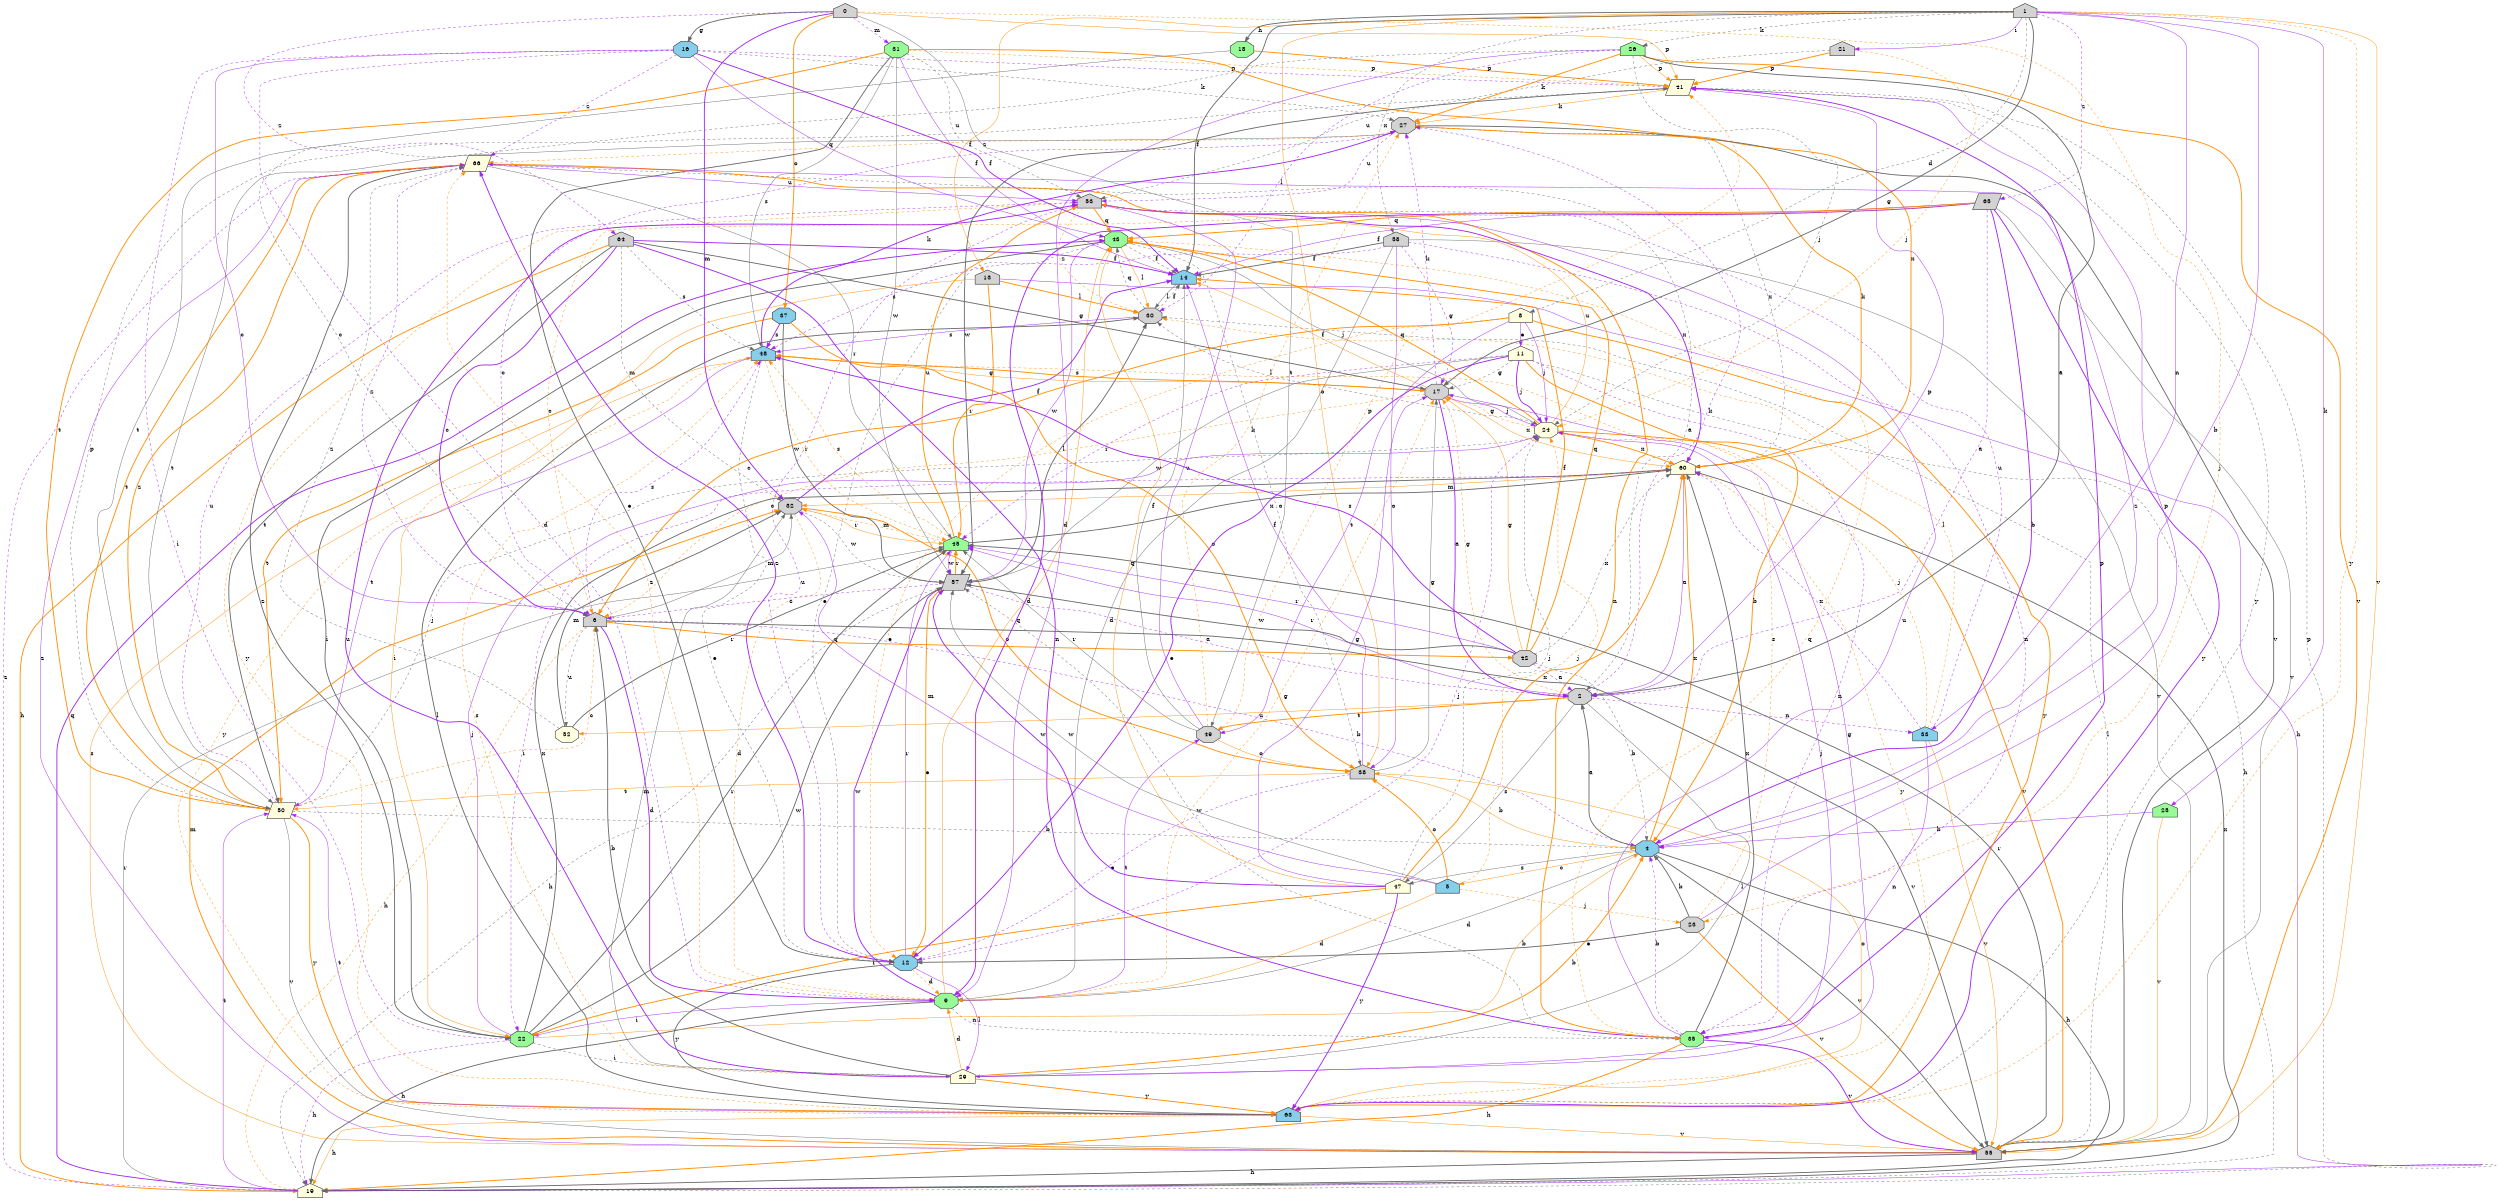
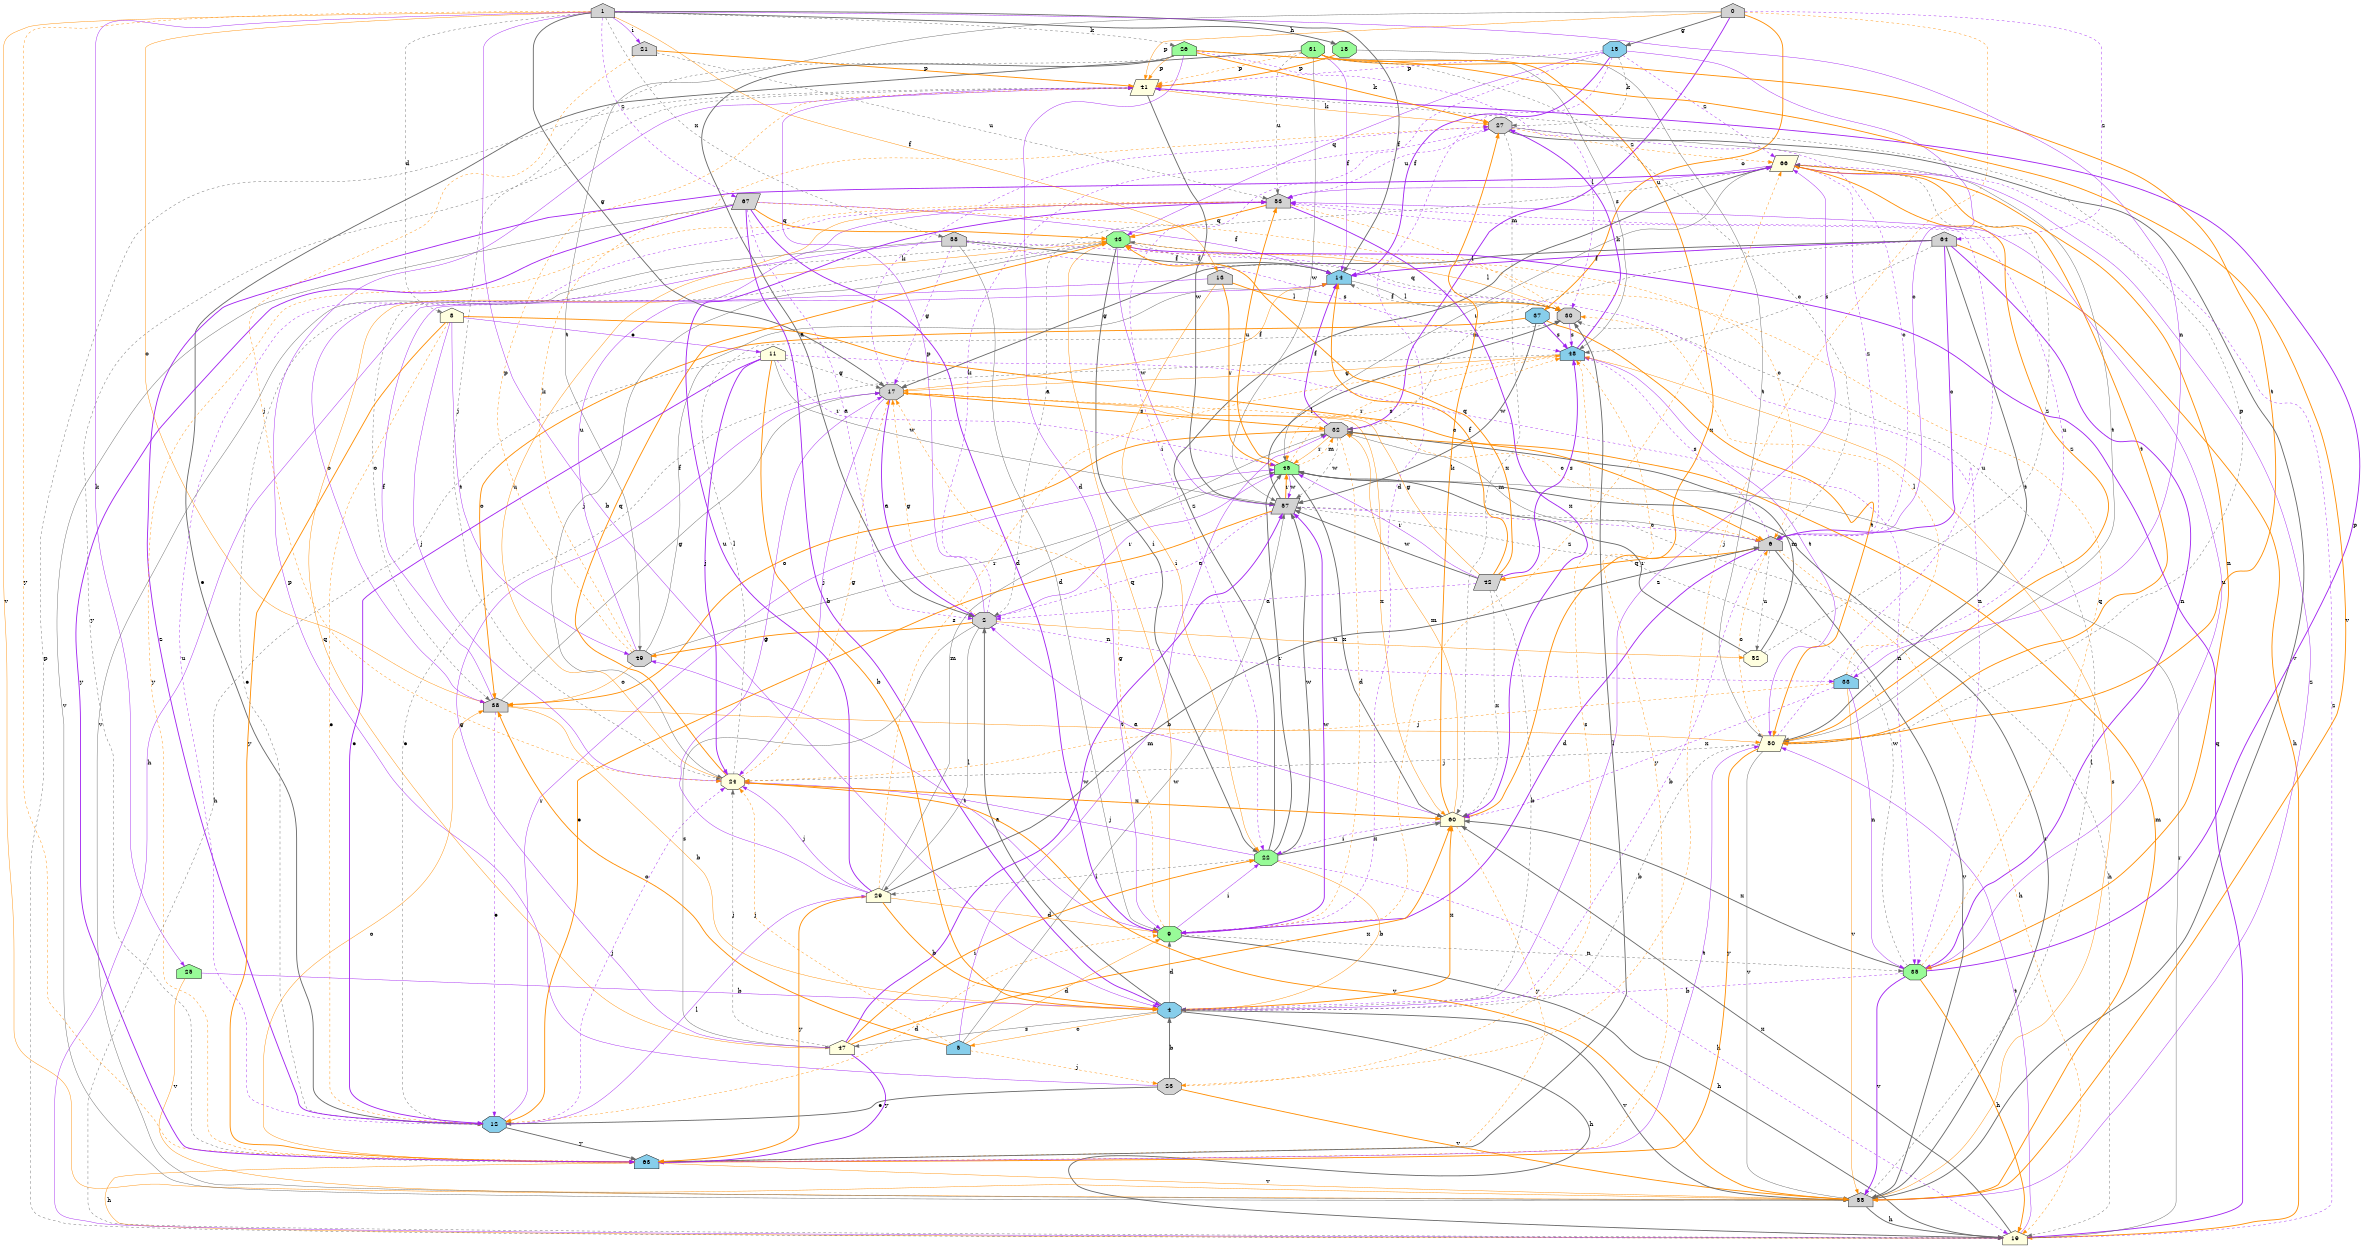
edge "0" -> "31": removed, label "m"
node "16": label "16" -> "15"
node "65": label "65" -> "67"
edge "53" -> "30": label "z" -> "l"
edge "17" -> "48": now "17" -> "32"
node "42": shape octagon -> parallelogram
